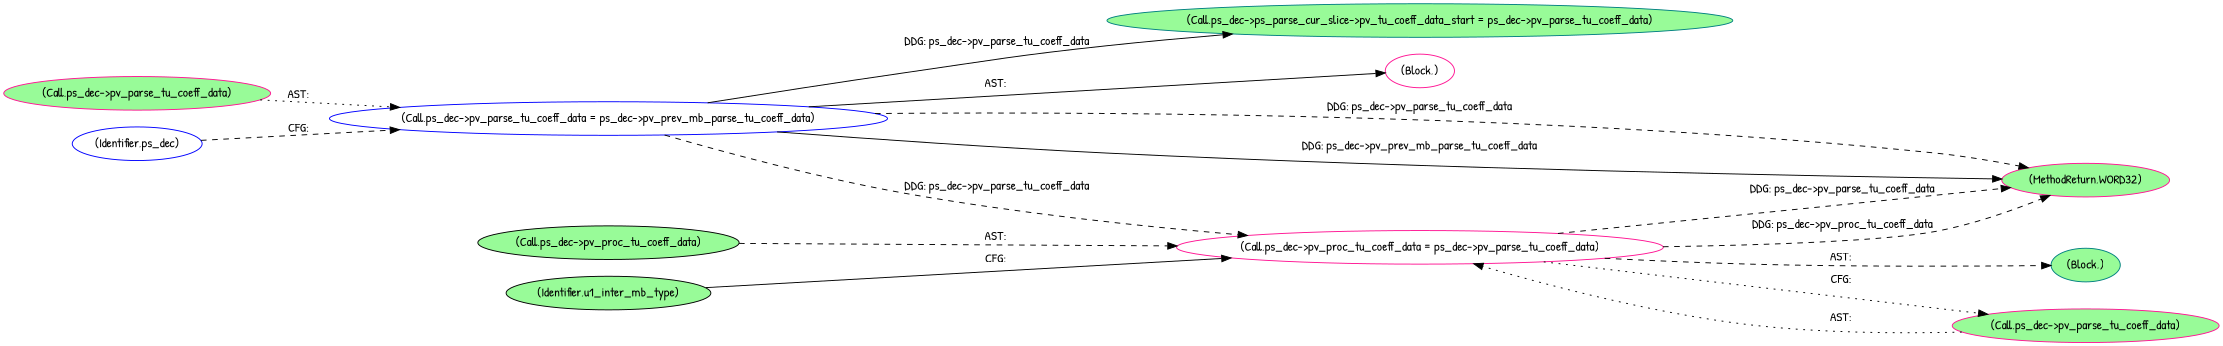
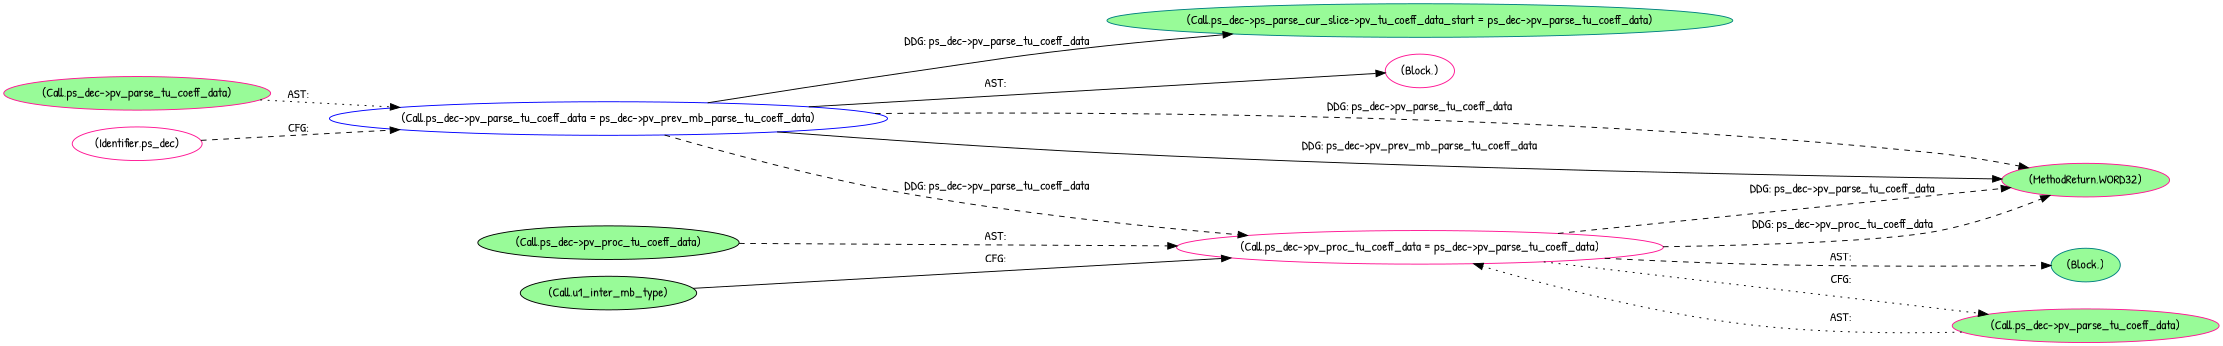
node "(Identifier,ps_dec)": color blue -> deeppink
node "(Identifier,u1_inter_mb_type)": label "(Identifier,u1_inter_mb_type)" -> "(Call,u1_inter_mb_type)"
